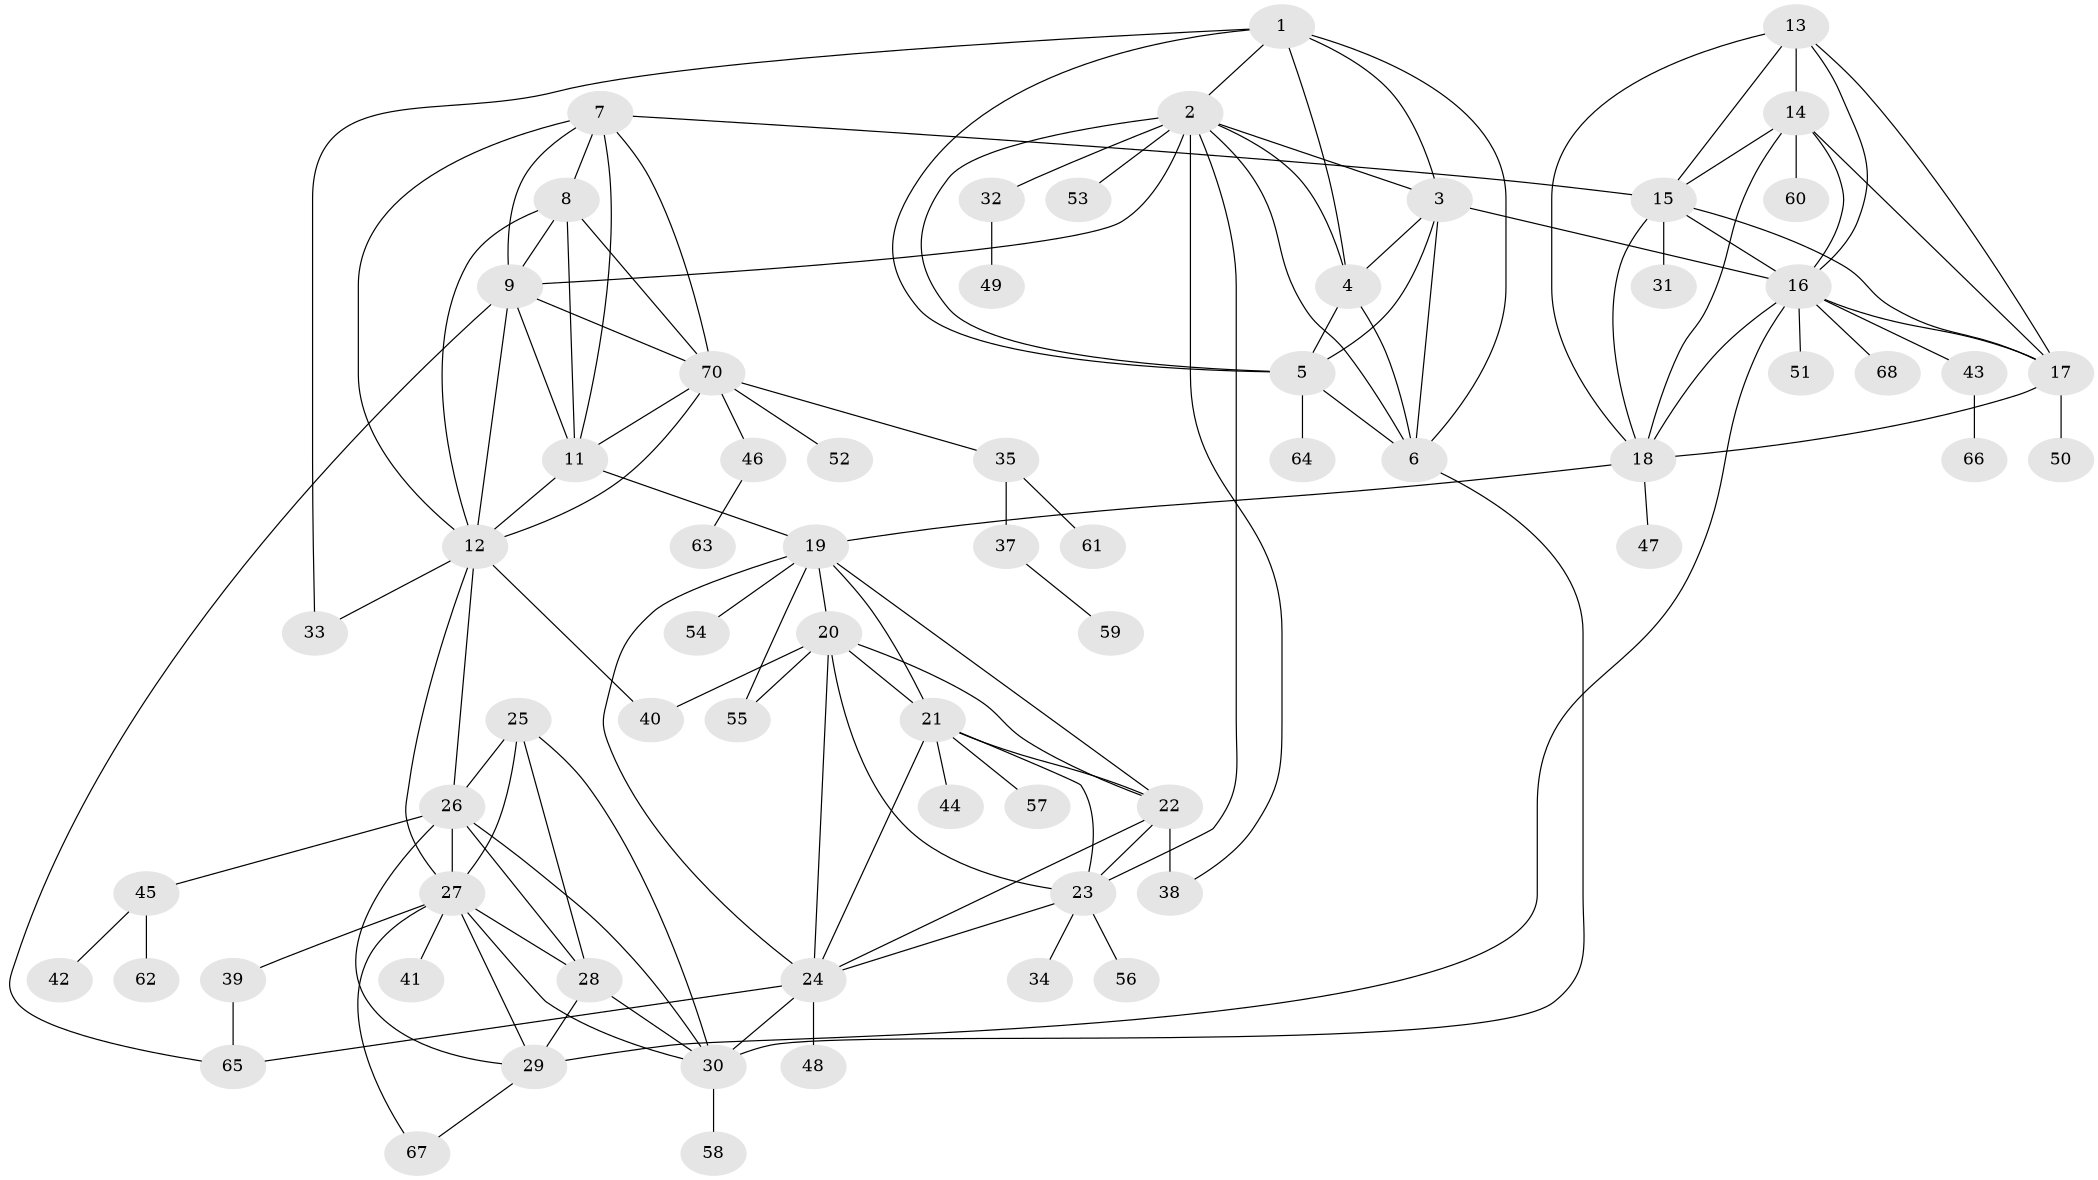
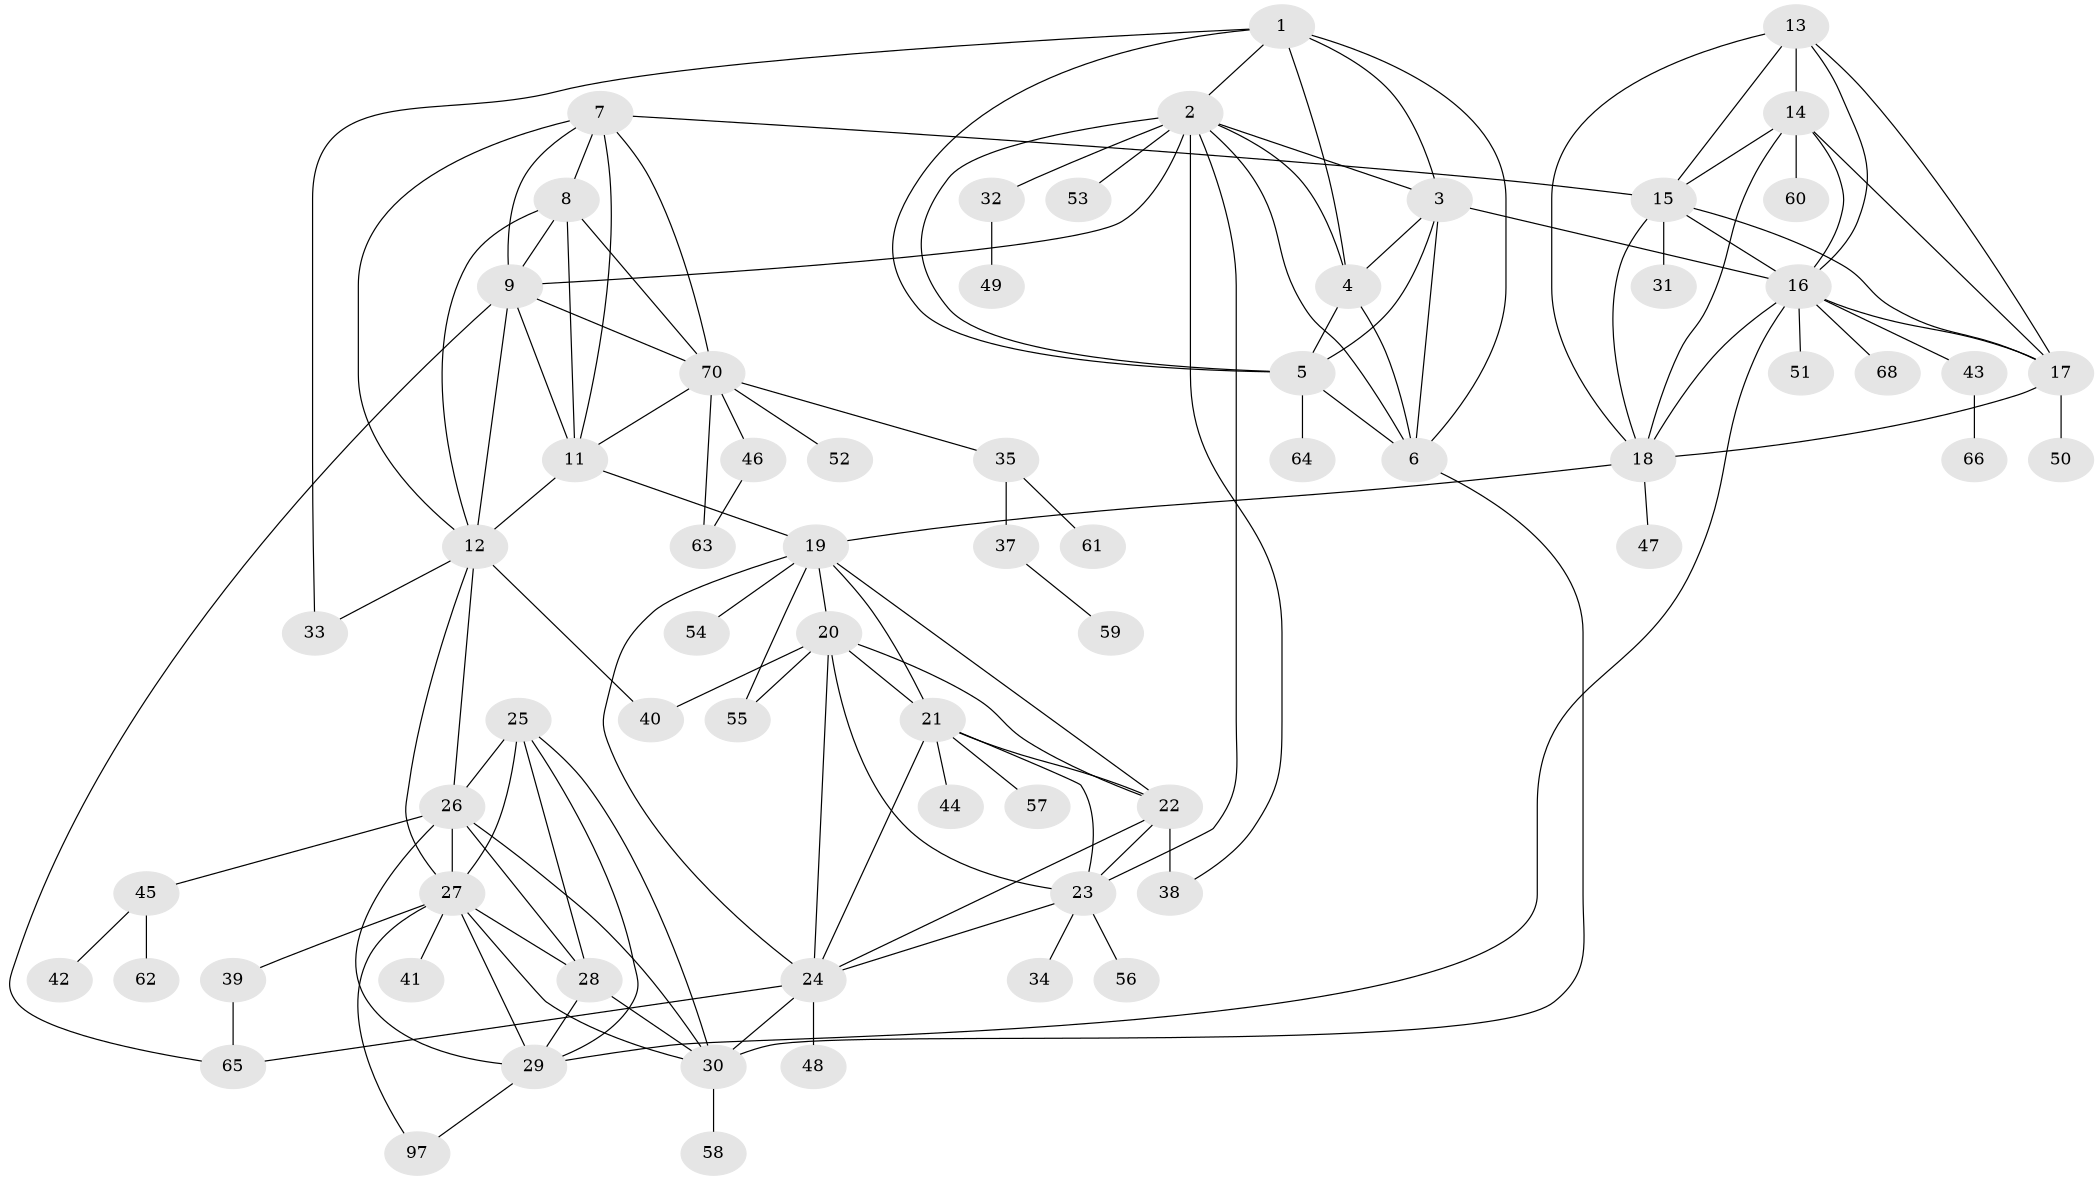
edge "70" -- "12": now "70" -- "63"
edge "25" -- "29": added
node "67": label "67" -> "97"
